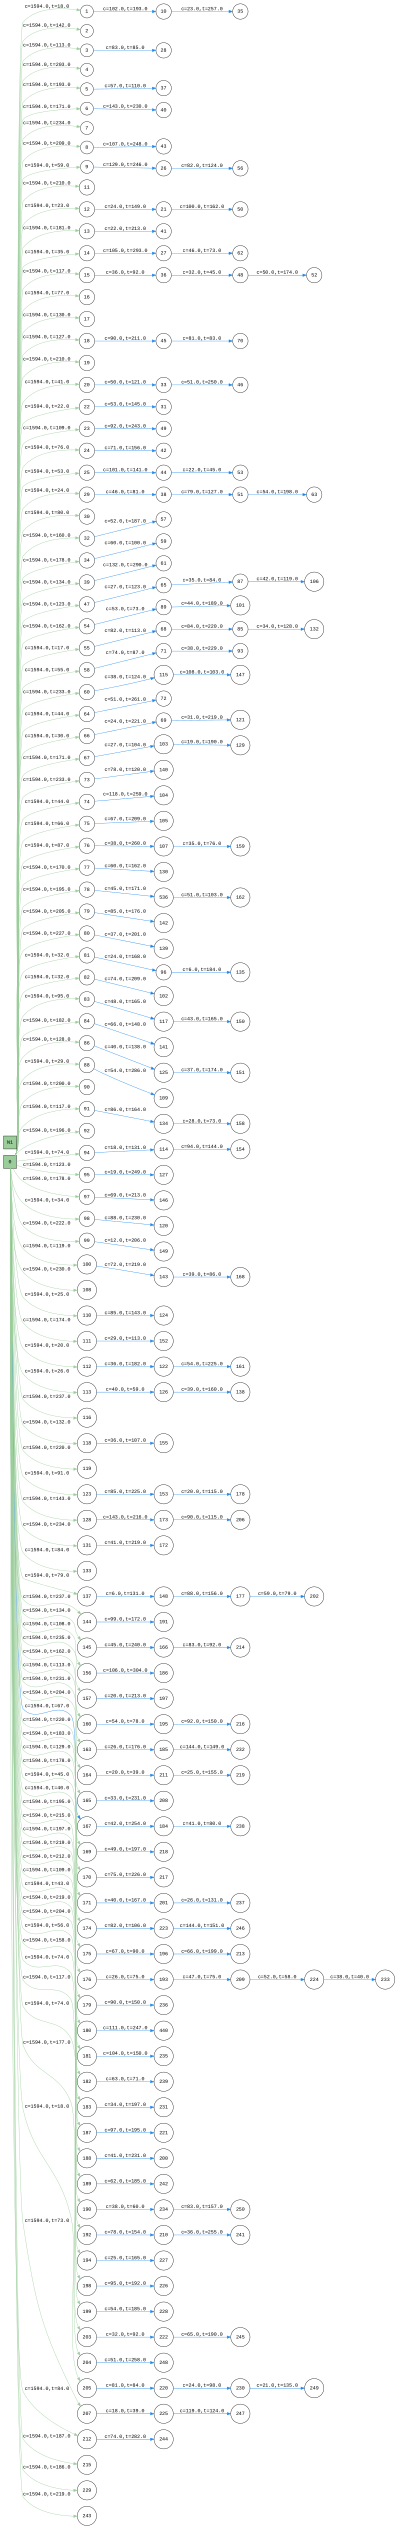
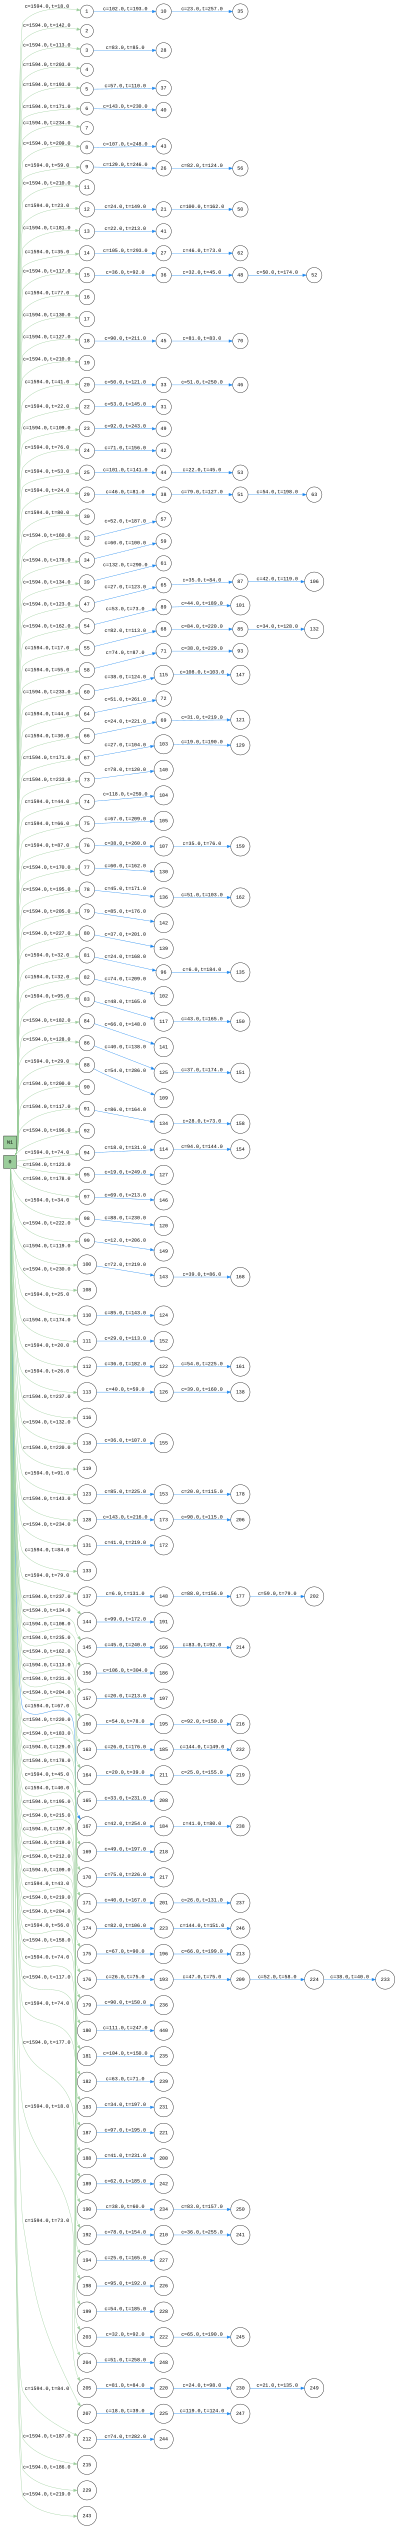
node "536": label "536" -> "136"
